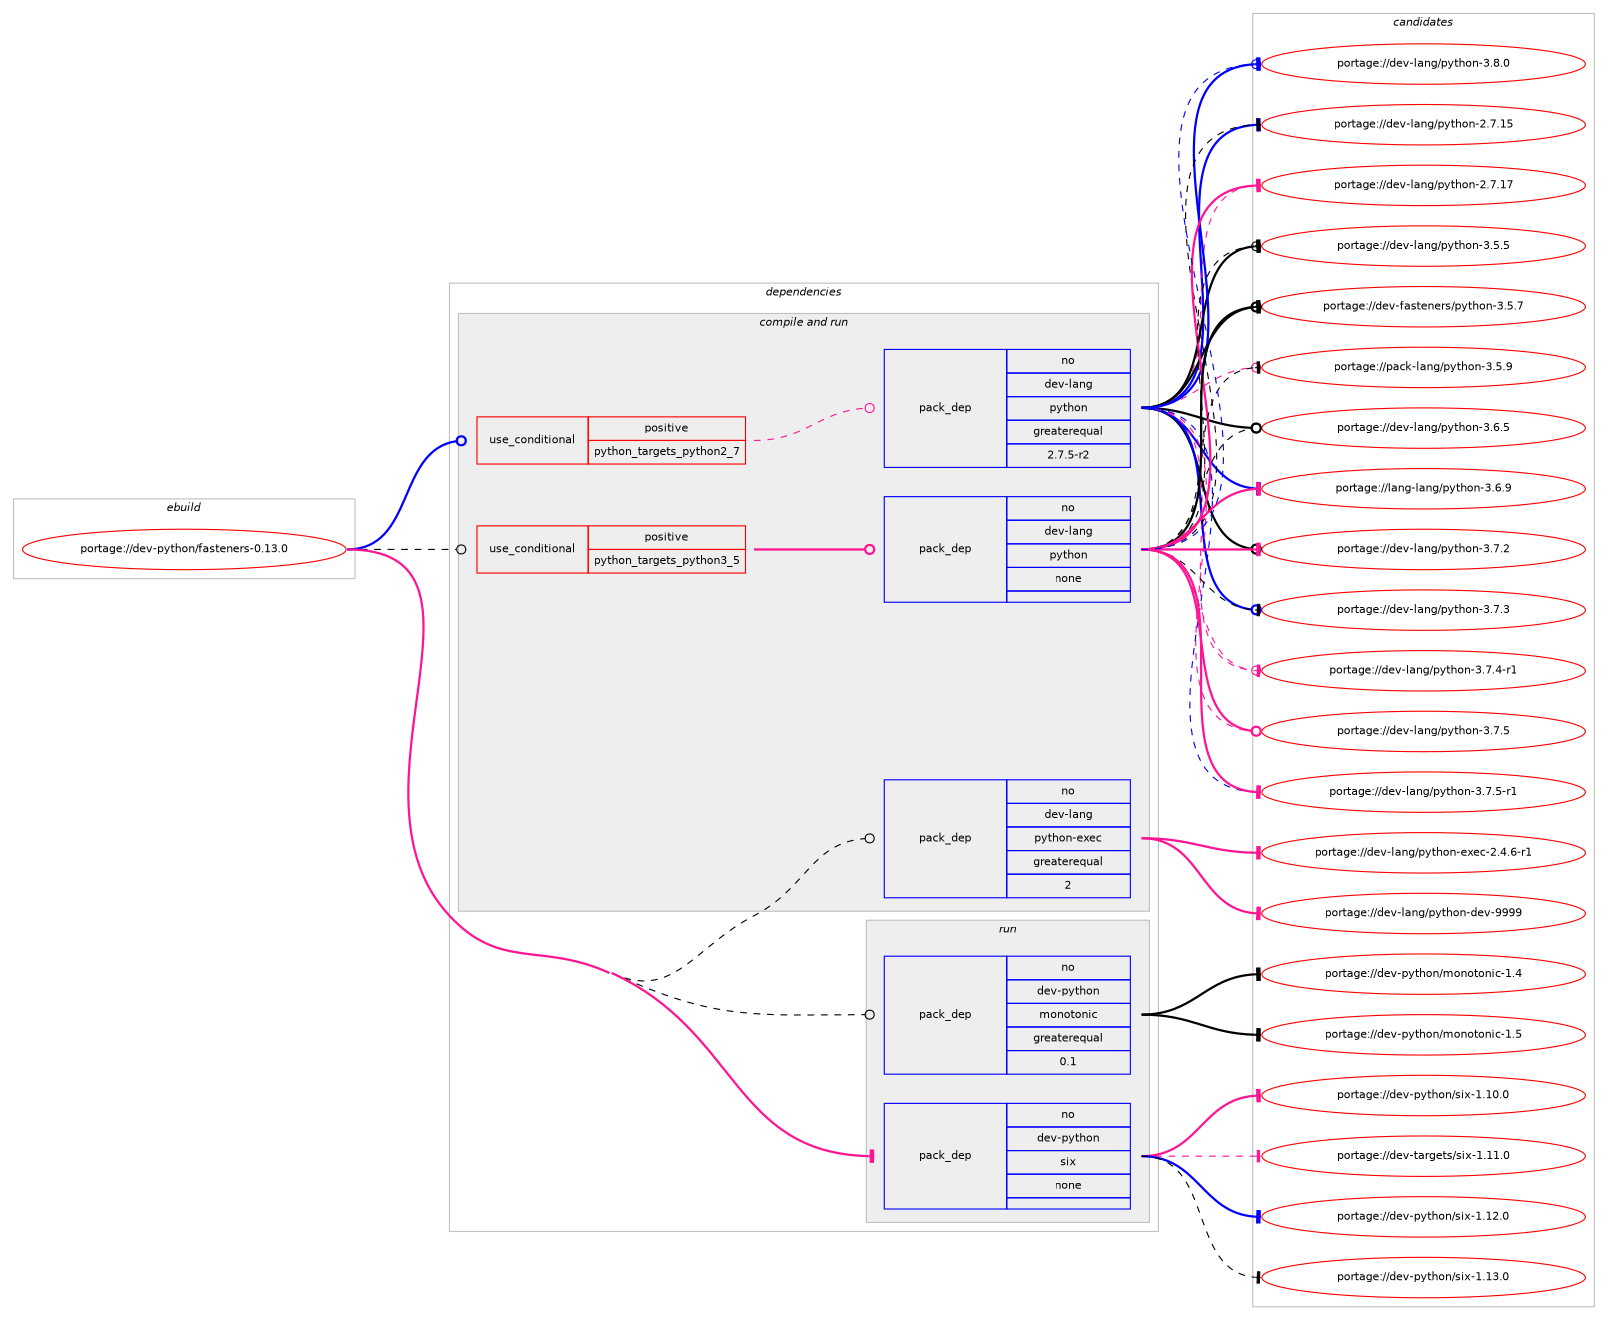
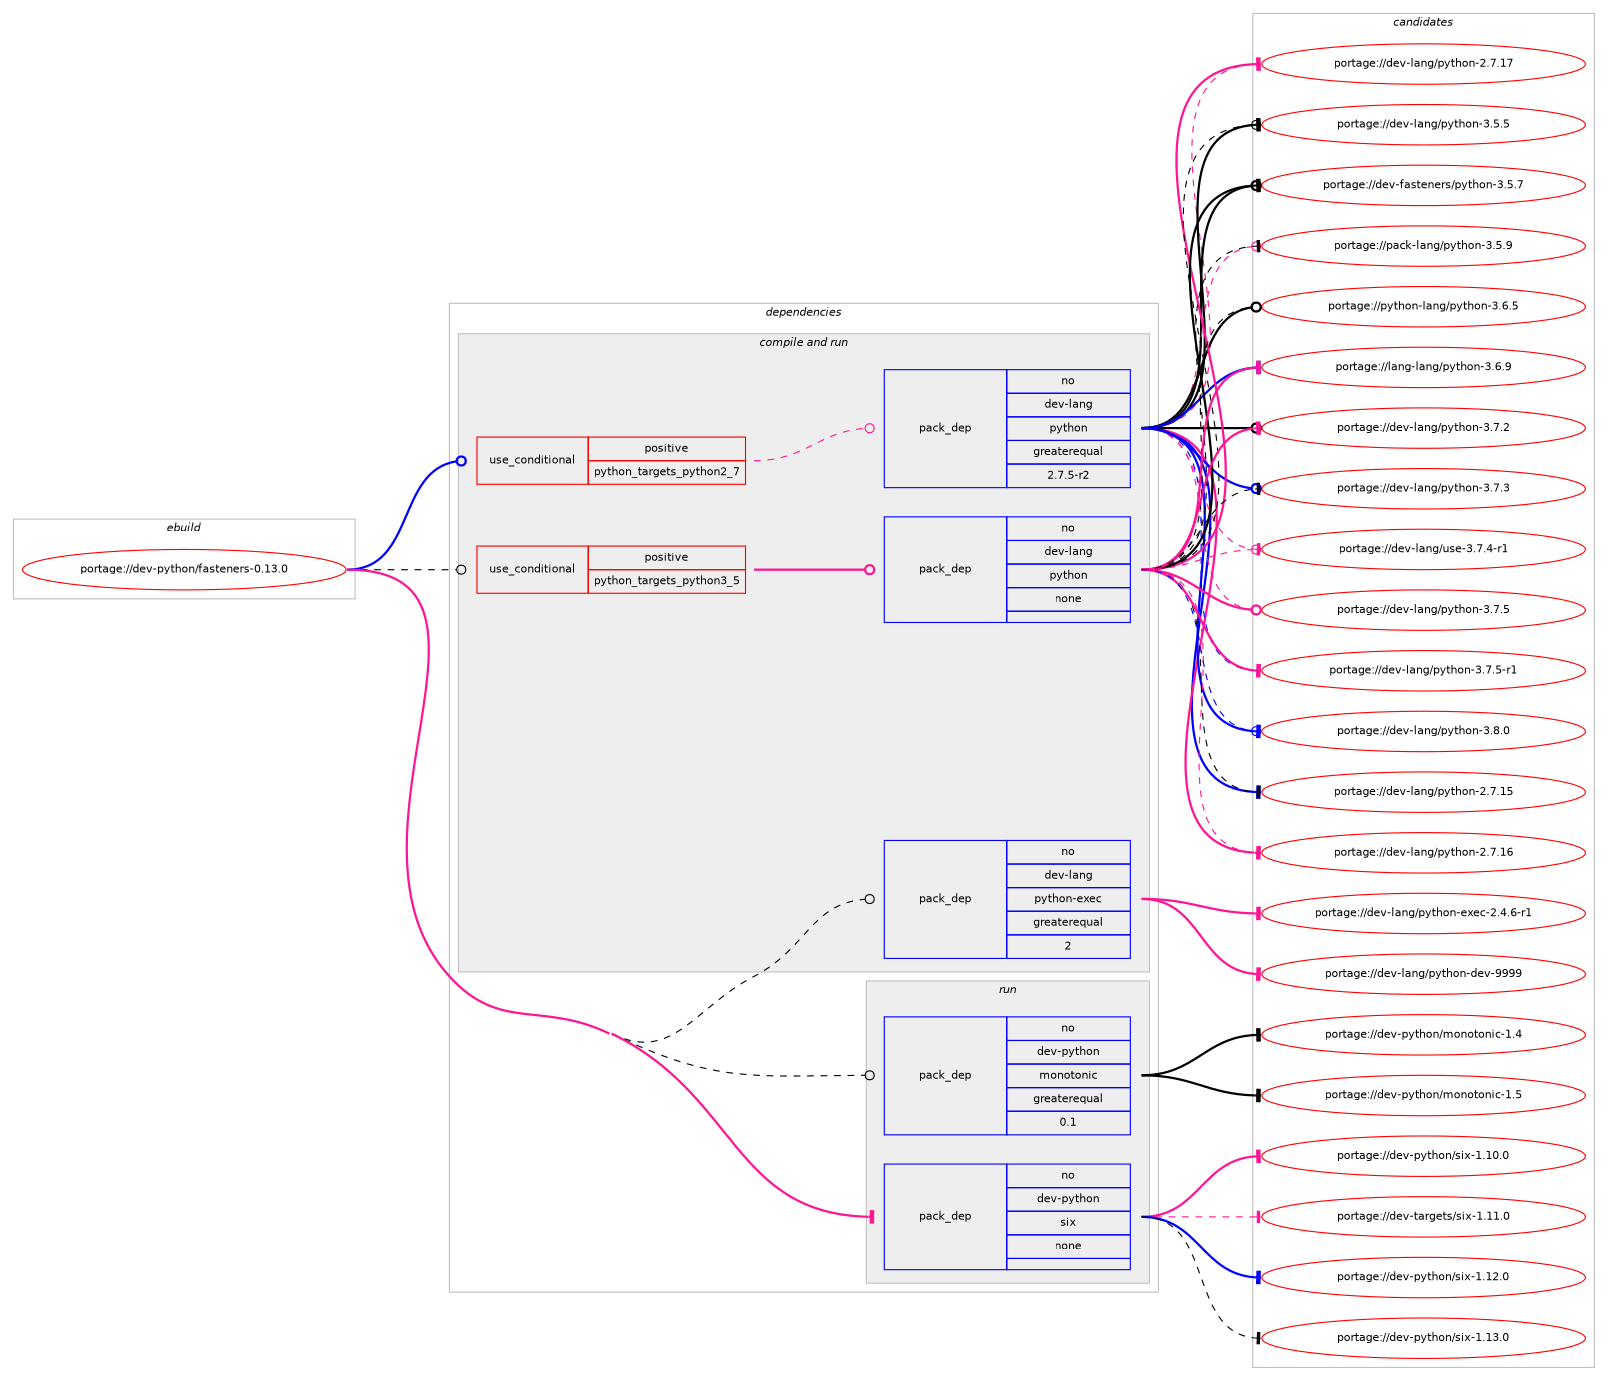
node "portage://dev-lang/python-3.6.5": label "portage://dev-lang/python-3.6.5" -> "portage://python-lang/python-3.6.5"
node "portage://dev-lang/python-3.7.4-r1": label "portage://dev-lang/python-3.7.4-r1" -> "portage://dev-lang/use-3.7.4-r1"
node "portage://dev-lang/python-2.7.16": added
